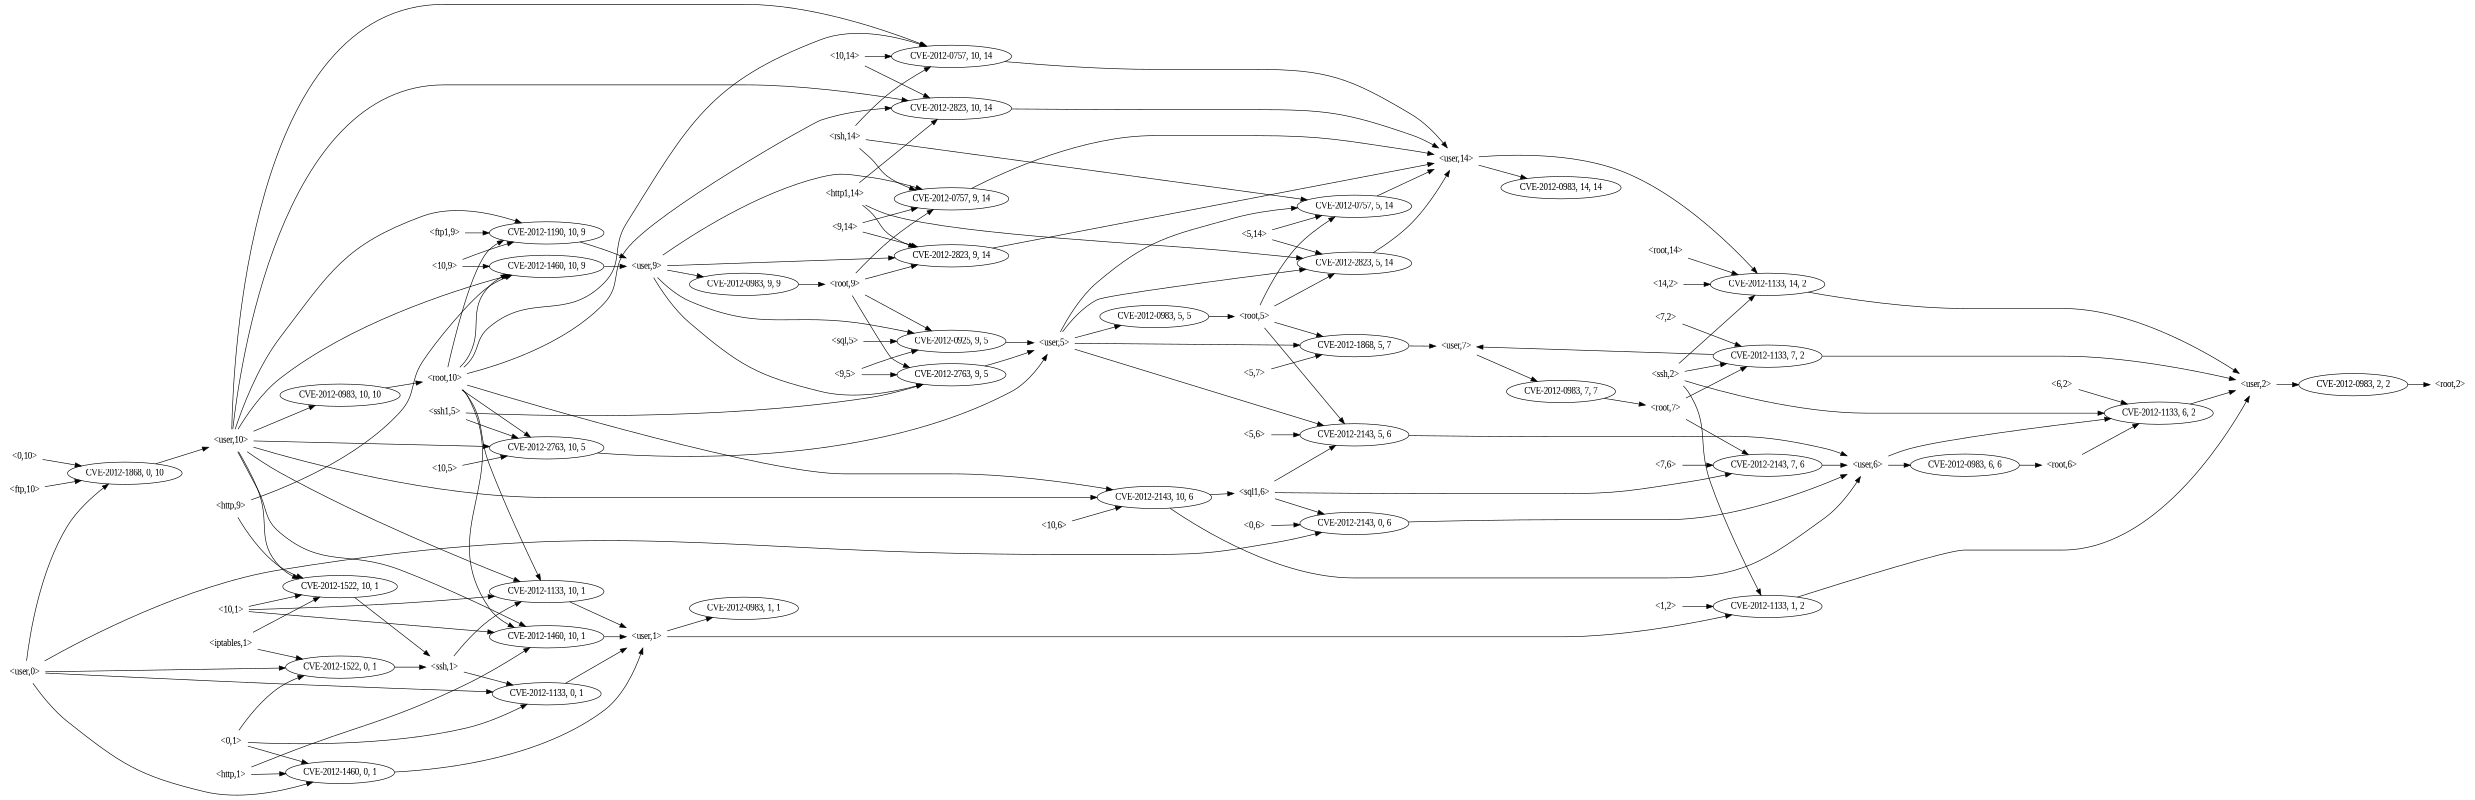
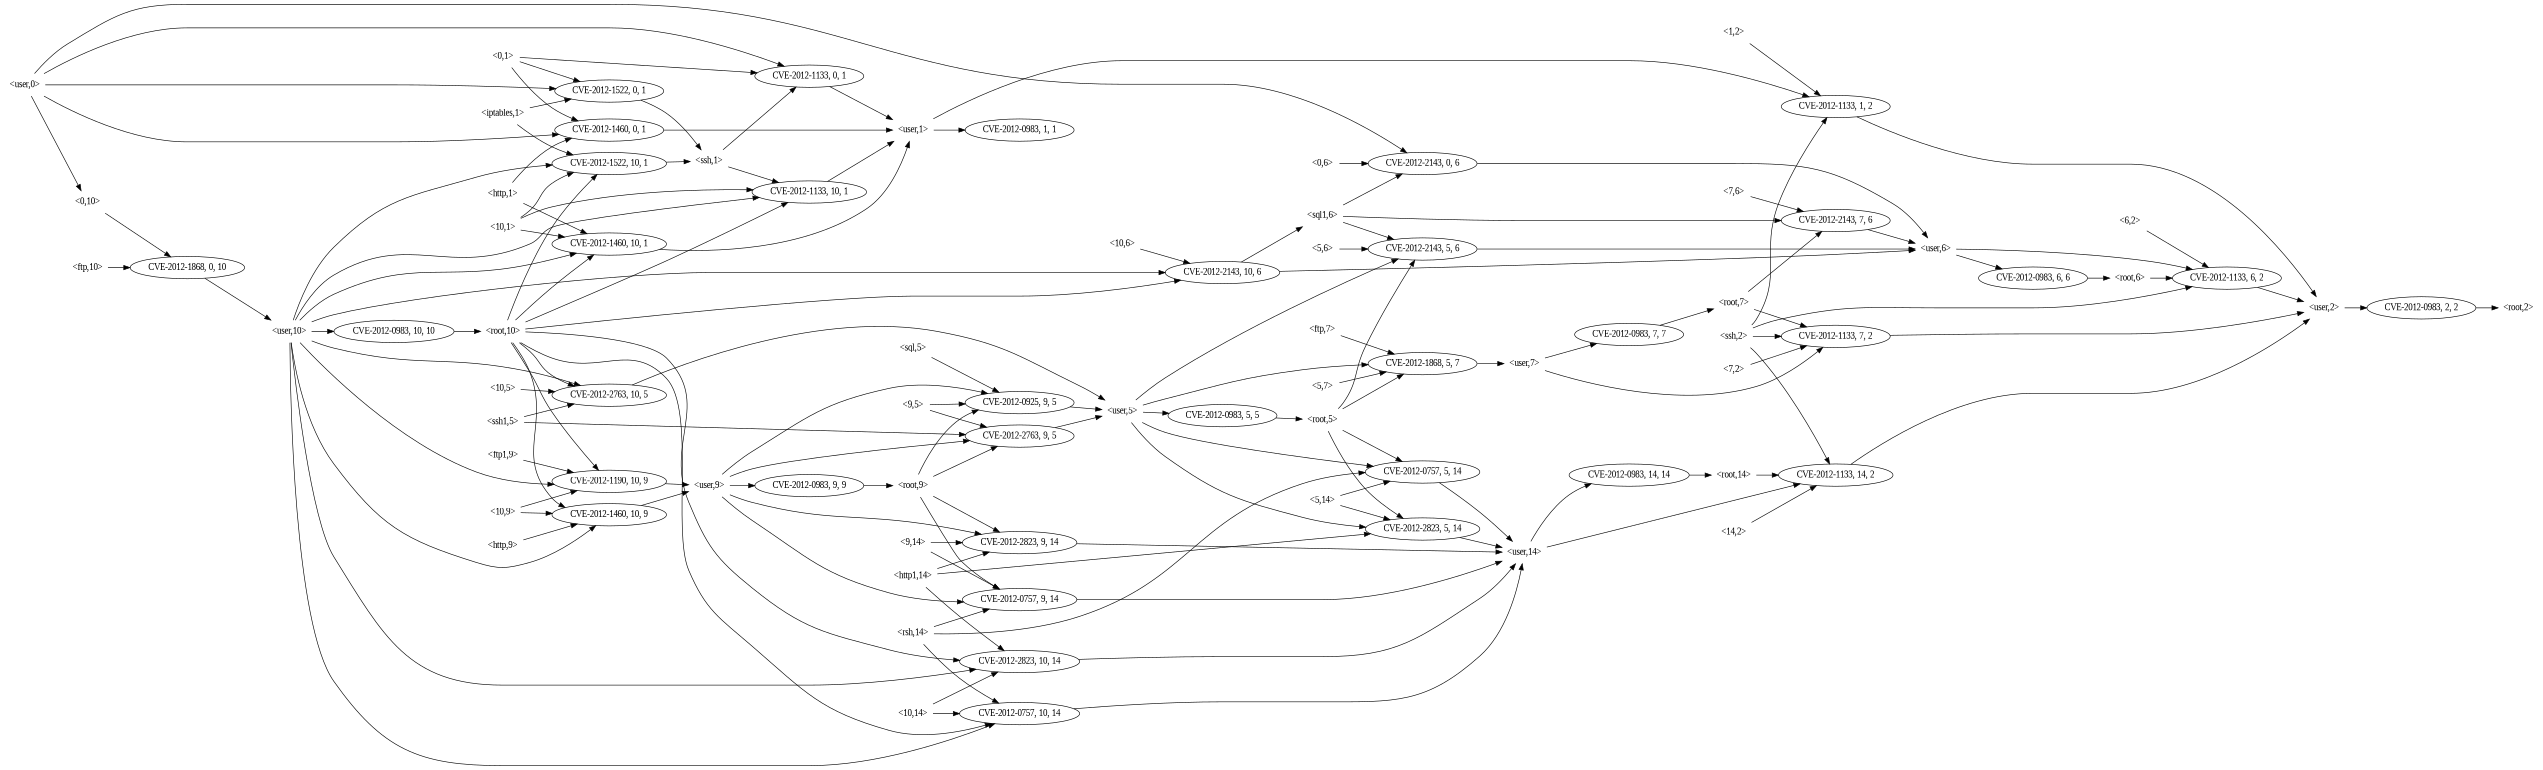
node "<ftp,7>": added
edge "CVE-2012-1133, 7, 2" -> "<user,7>": reversed
edge "CVE-2012-0983, 14, 14" -> "<root,14>": added
edge "<http,9>" -> "CVE-2012-1522, 10, 1": now "<root,10>" -> "CVE-2012-1522, 10, 1"
edge "<user,0>" -> "CVE-2012-1868, 0, 10": now "<user,0>" -> "<0,10>"
